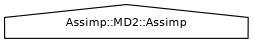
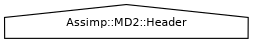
node "Assimp::MD2::Assimp": label "Assimp::MD2::Assimp" -> "Assimp::MD2::Header"
